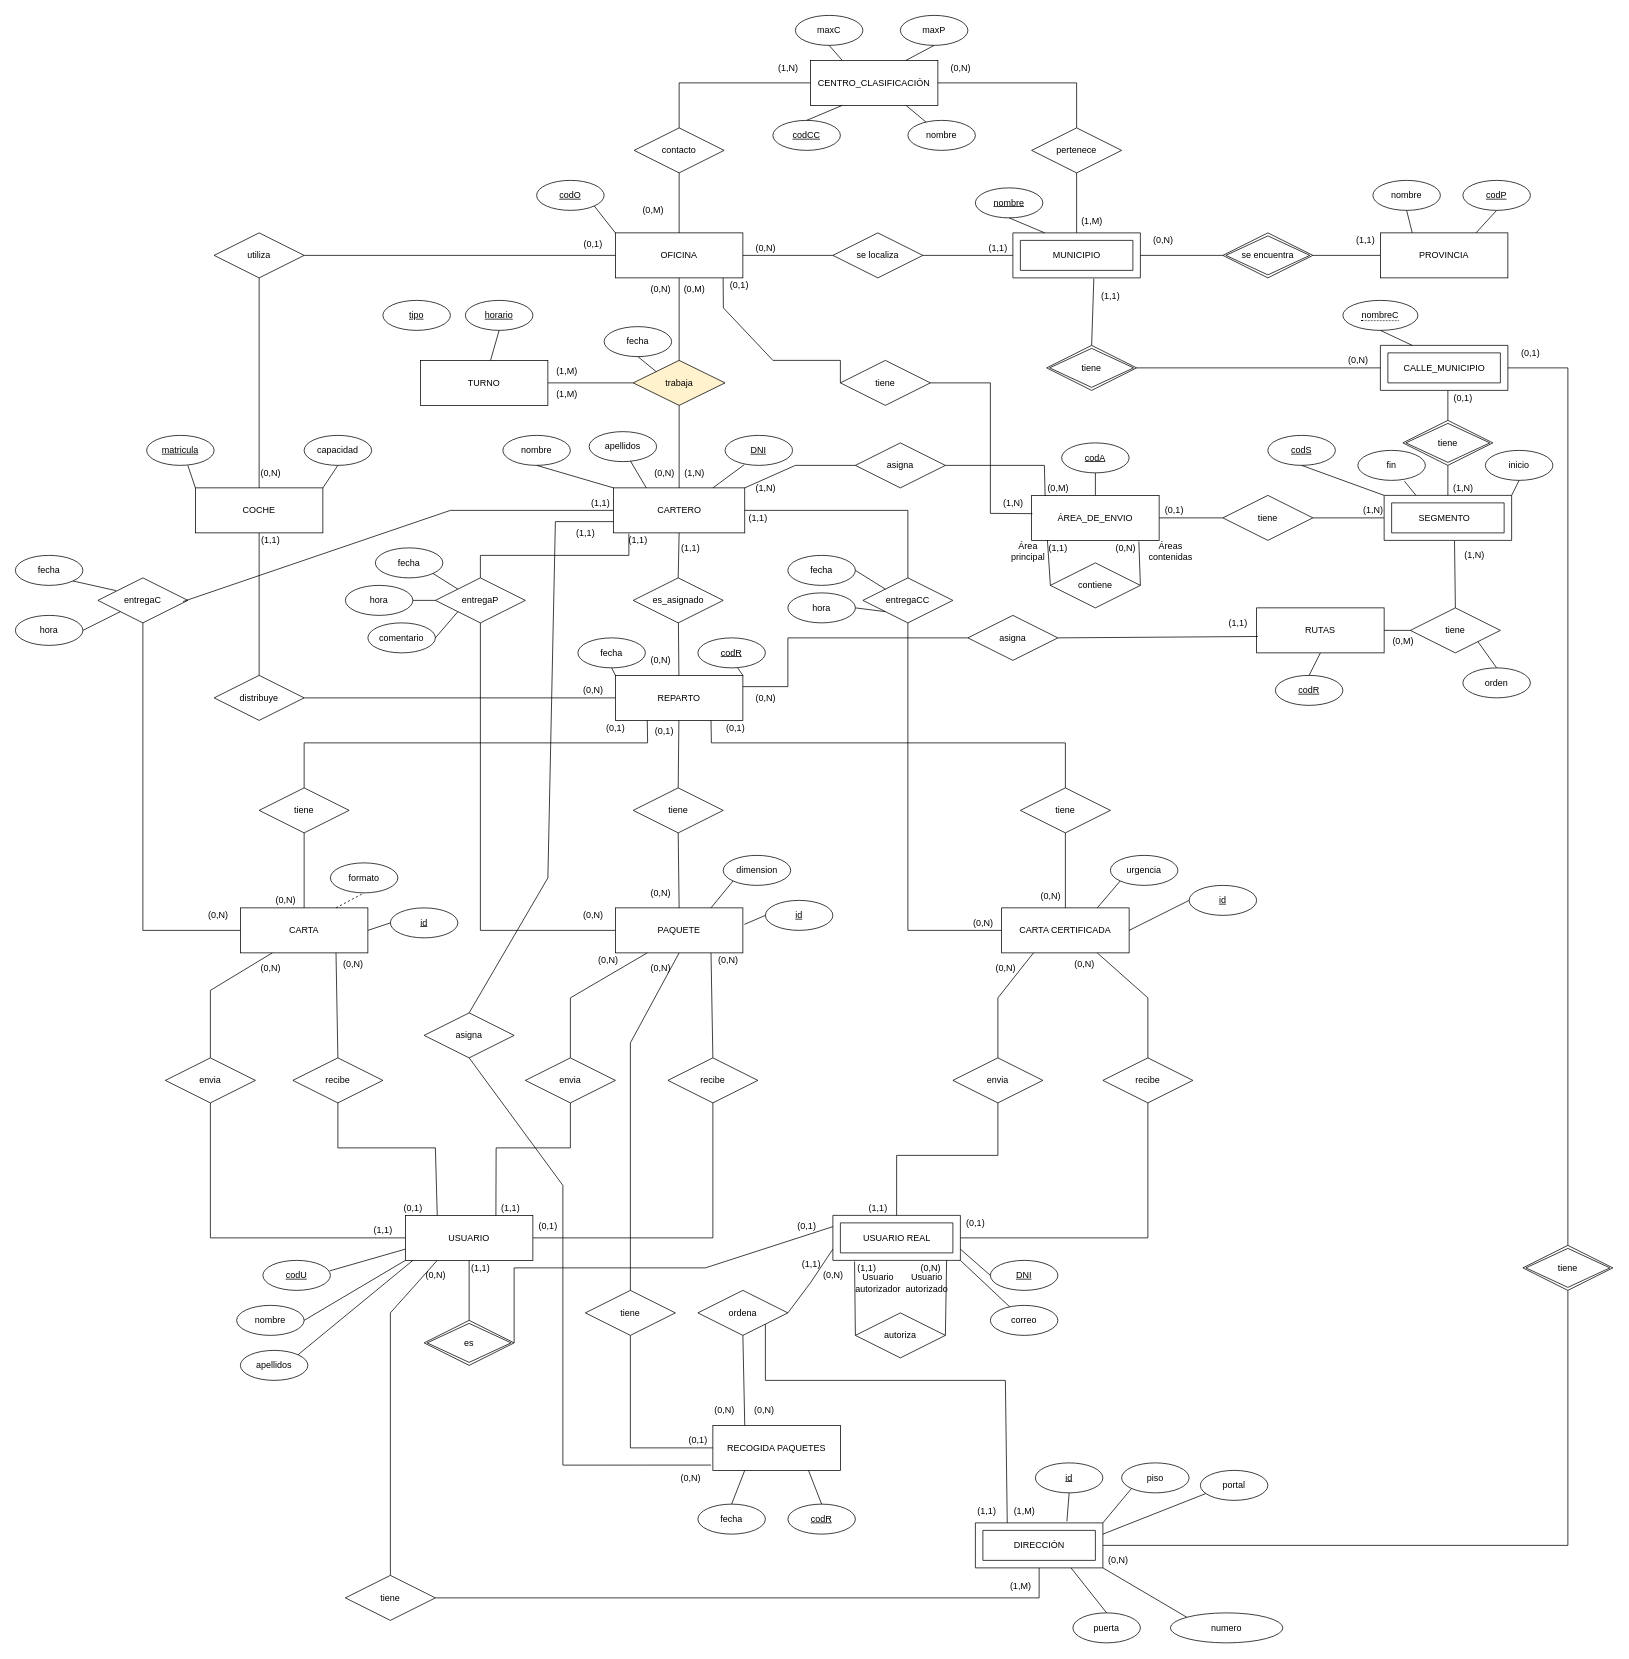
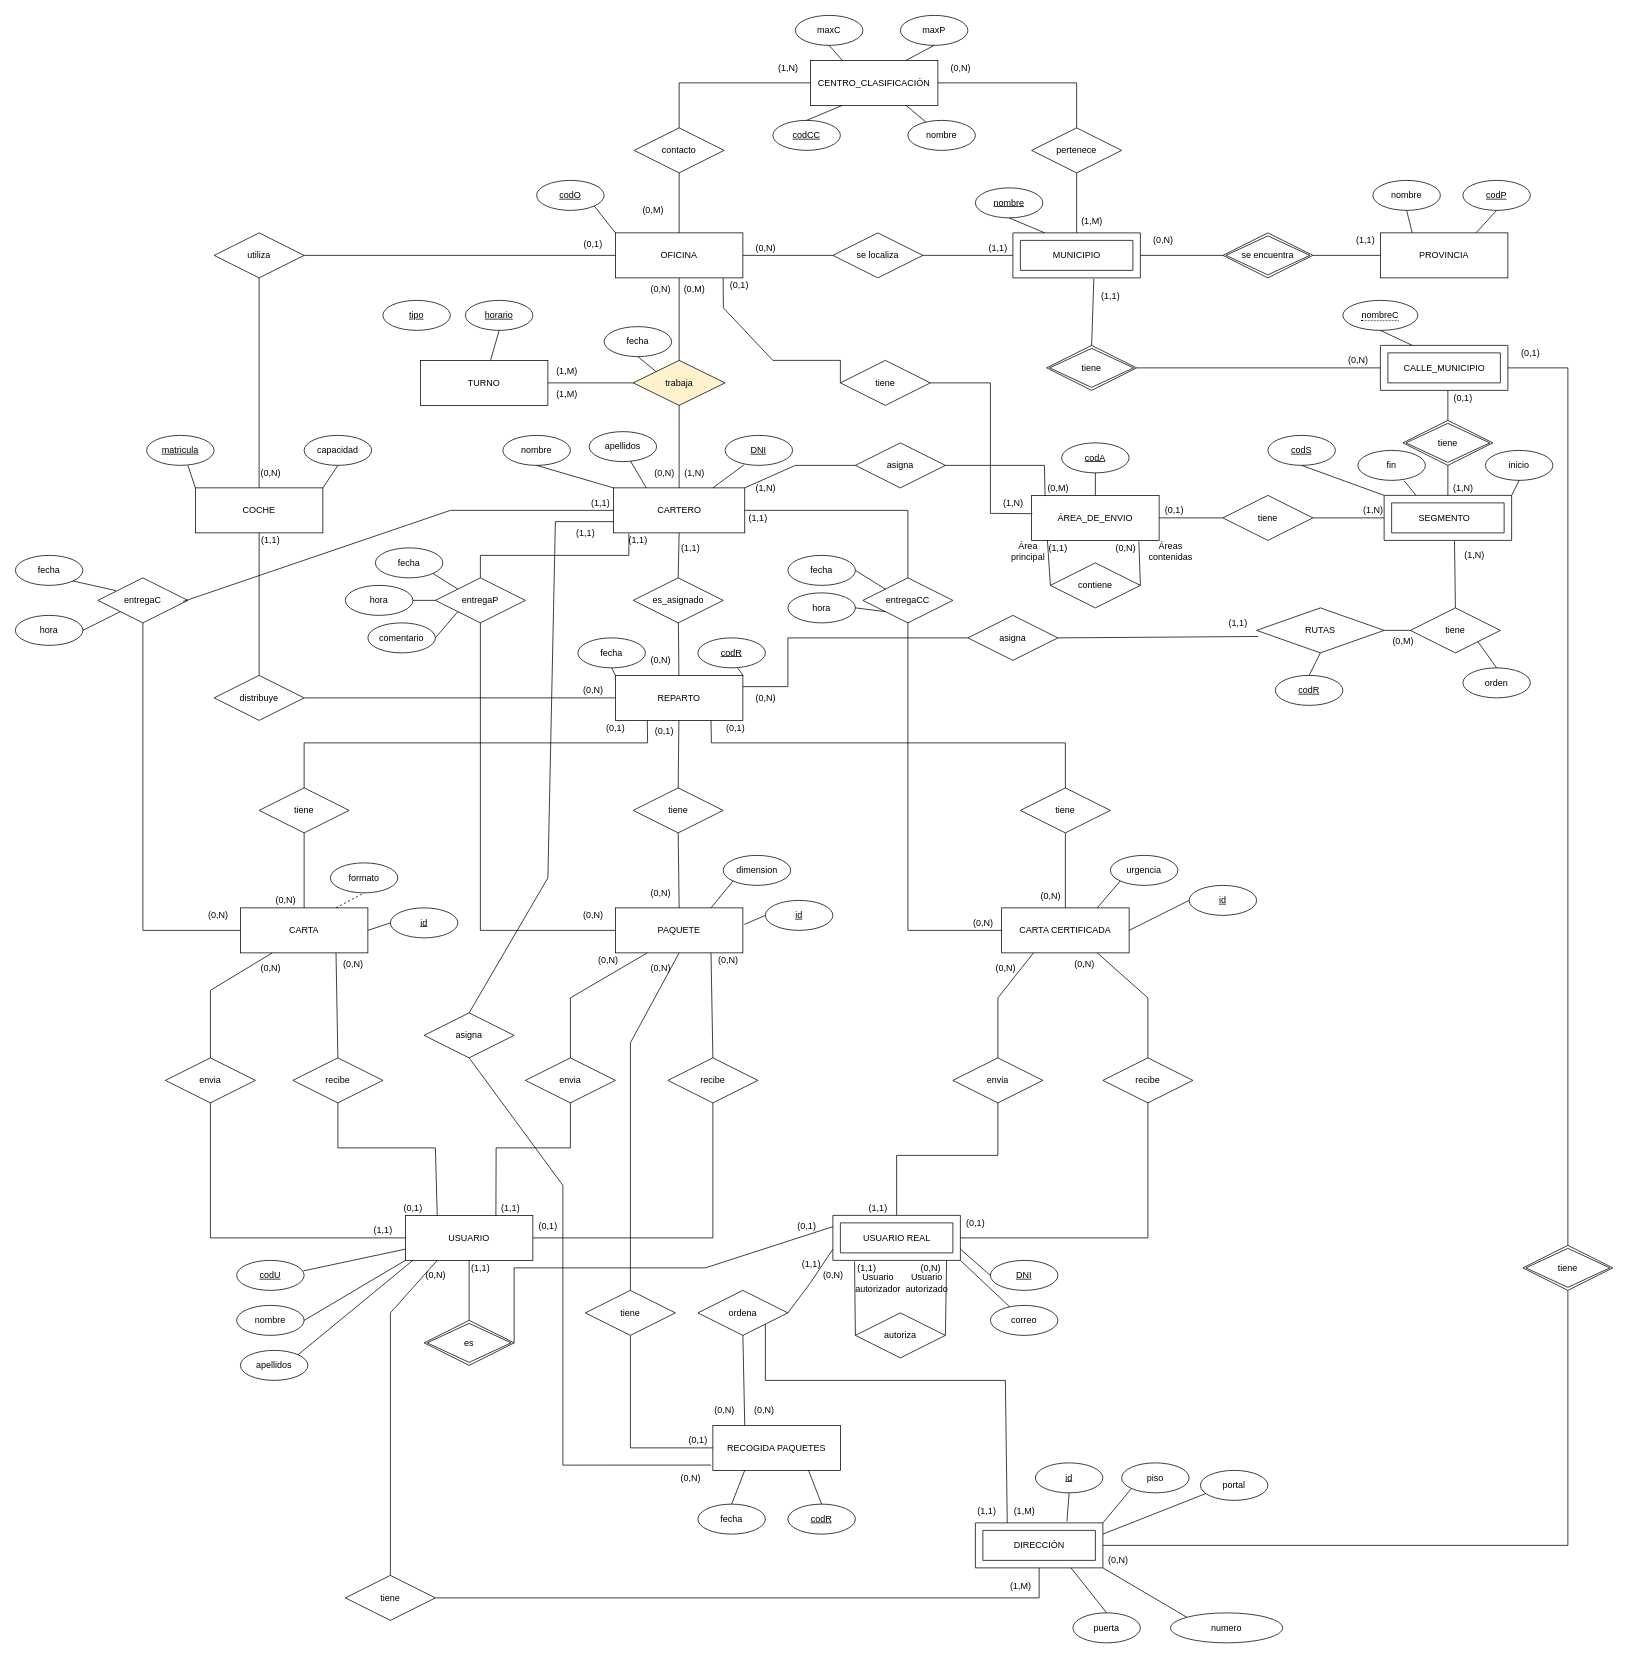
node "RUTAS": shape rectangle -> diamond
node "codU": moved (297, 1275) -> (270, 1275)
